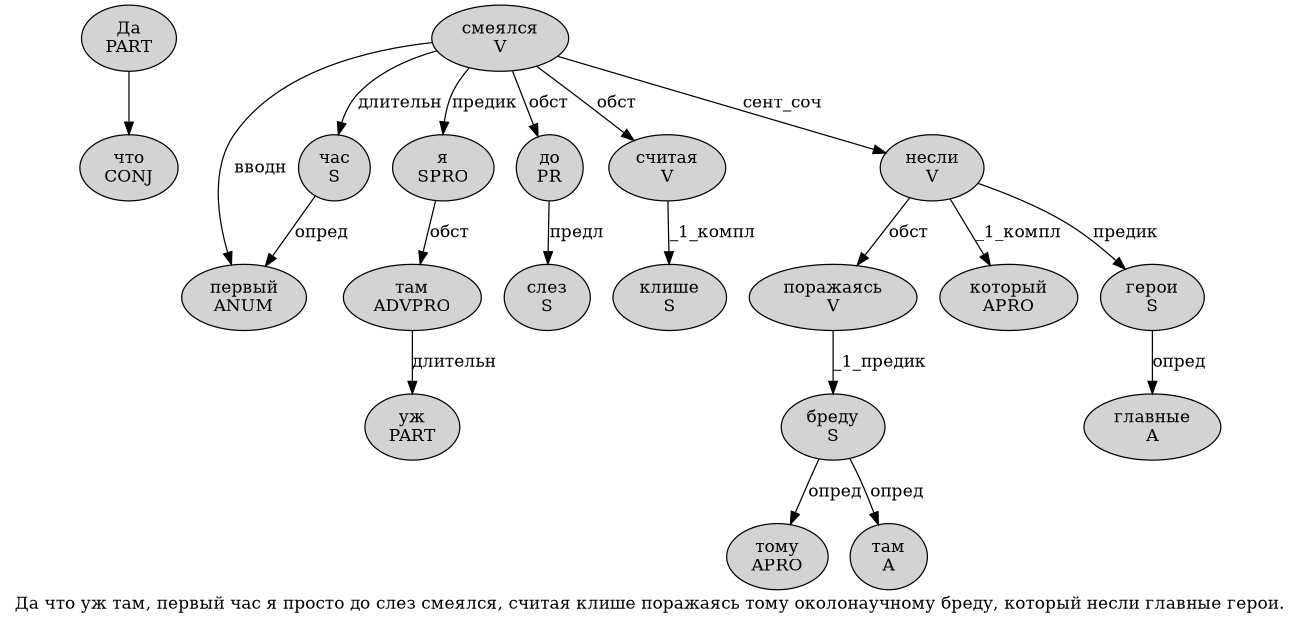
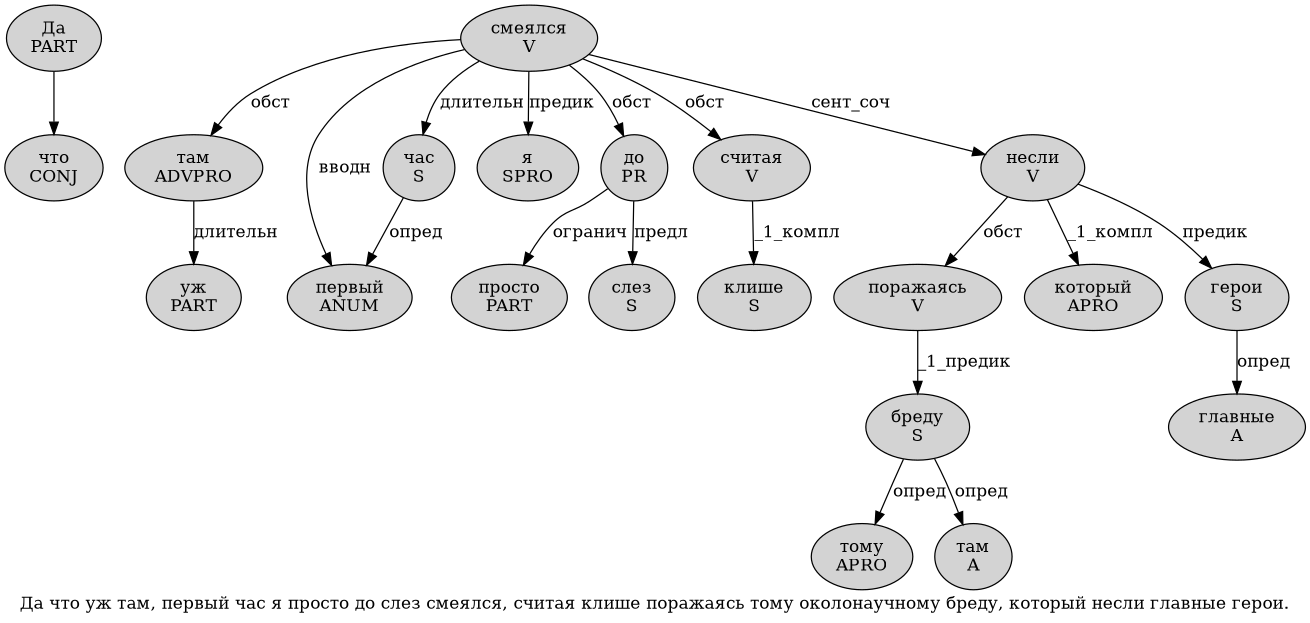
edge "я SPRO" -> "там ADVPRO": now "смеялся V" -> "там ADVPRO"
node "просто PART": added
